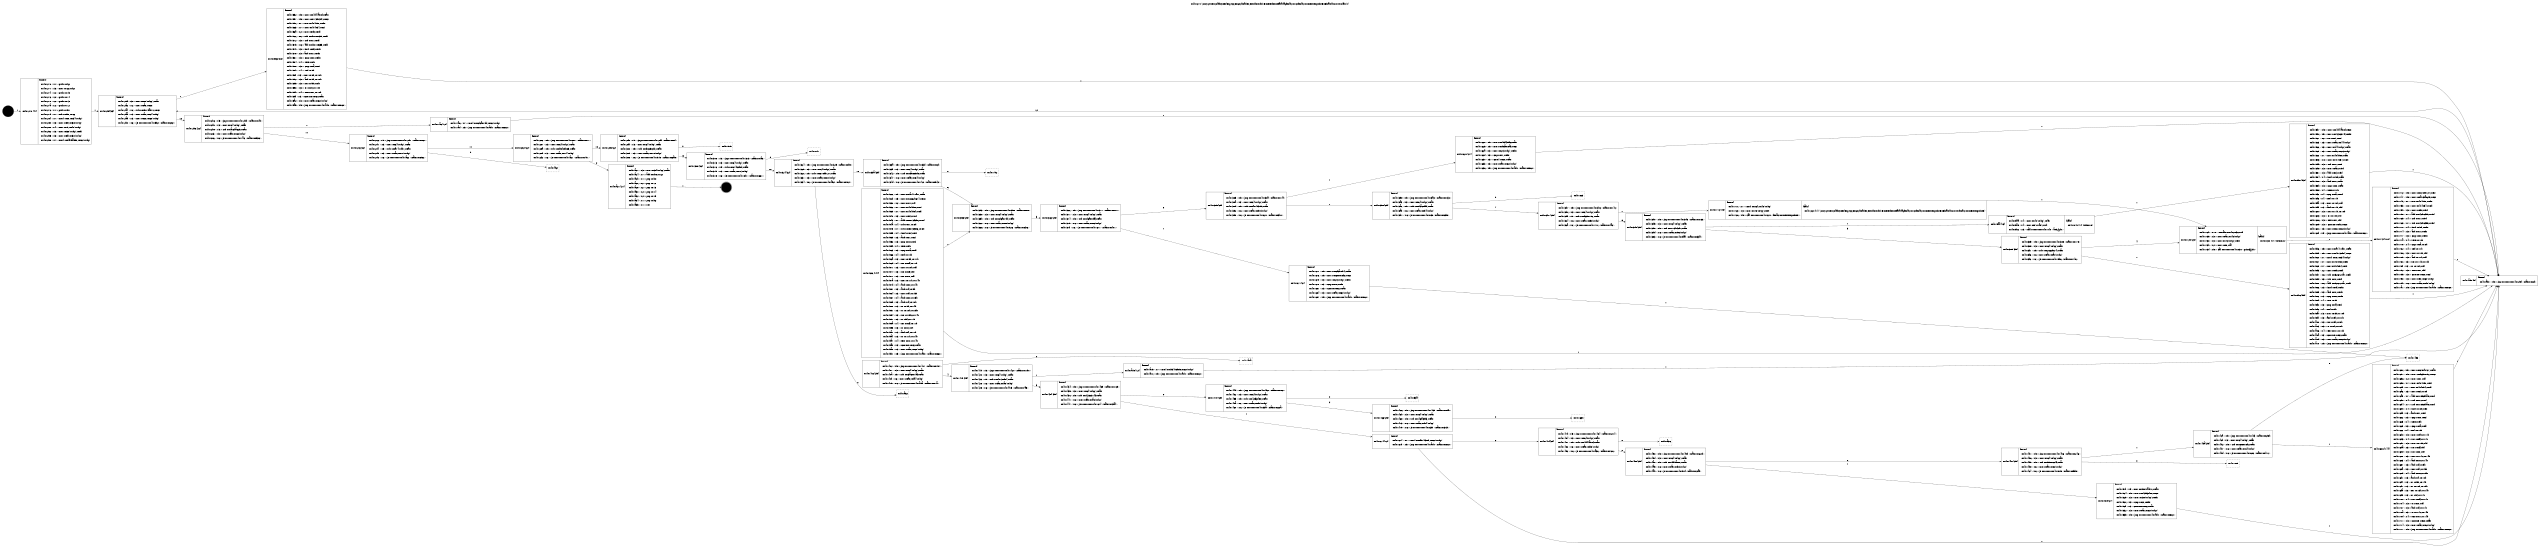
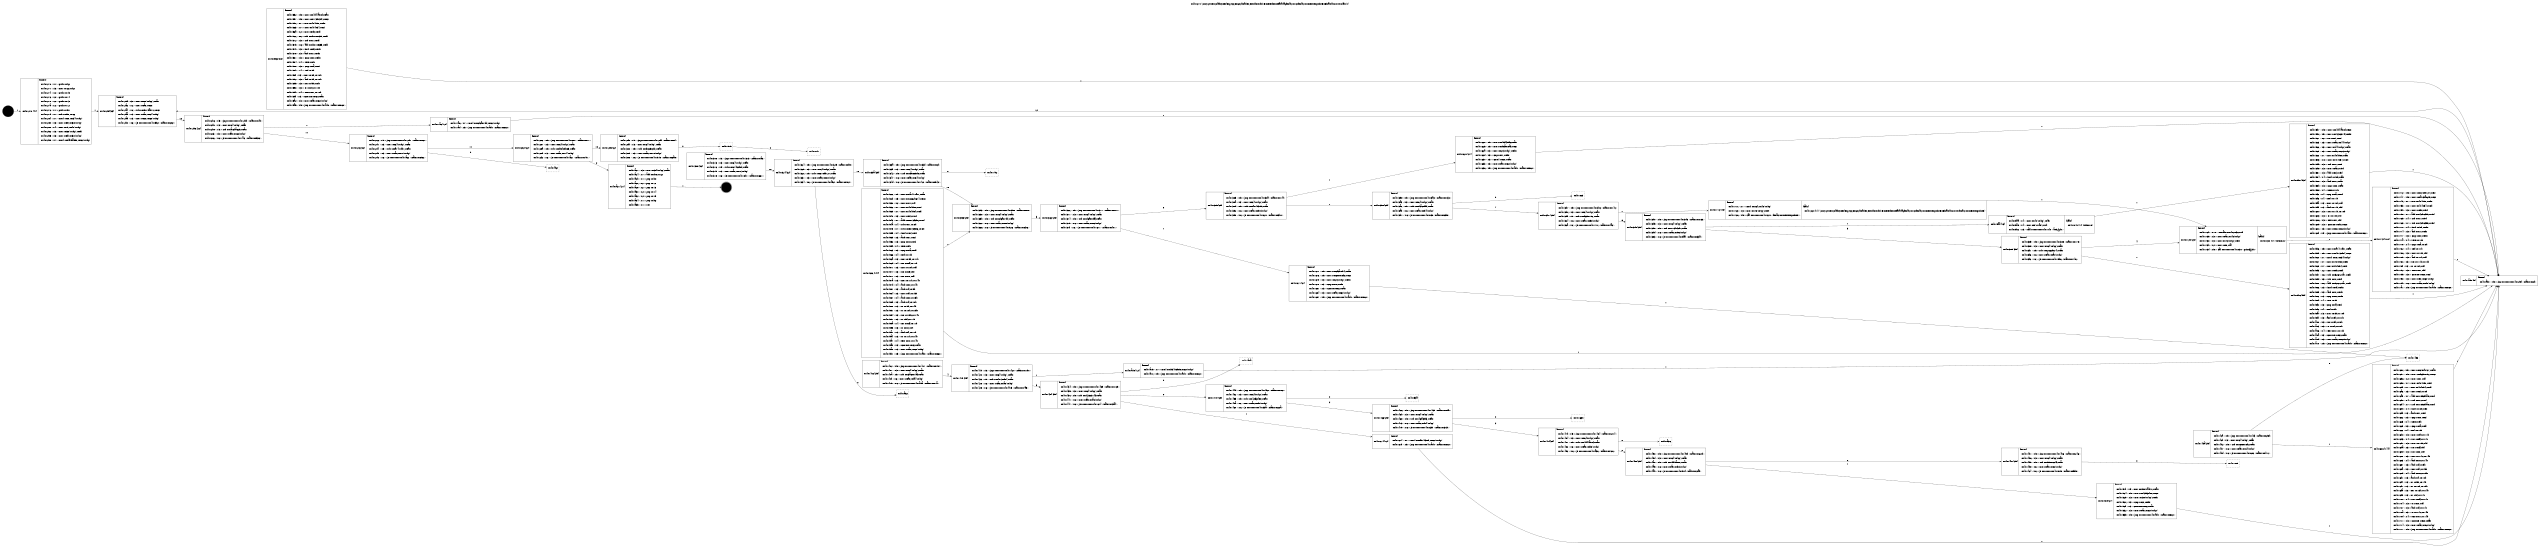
edge "0x40129f [23]" -> "0x401552 [88]": removed, label "1"
edge "0x40130e [22]" -> "0x4018d1": now "0x401915" -> "0x4018d1"
edge "0x4012f8 [22]" -> "0x40130e [22]": removed, label "10"
edge "0x40133a [25]" -> "0x401353 [25]": label " 6" -> " 10"
edge "0x401402 [25]" -> "0x401a8a": now "0x401434 [25]" -> "0x401a8a"
edge "0x401614 [12]" -> "0x40147f [25]": now "0x401466 [25]" -> "0x40147f [25]"
edge "0x4014b1 [25]" -> "0x4014ca [25]": removed, label "1"
